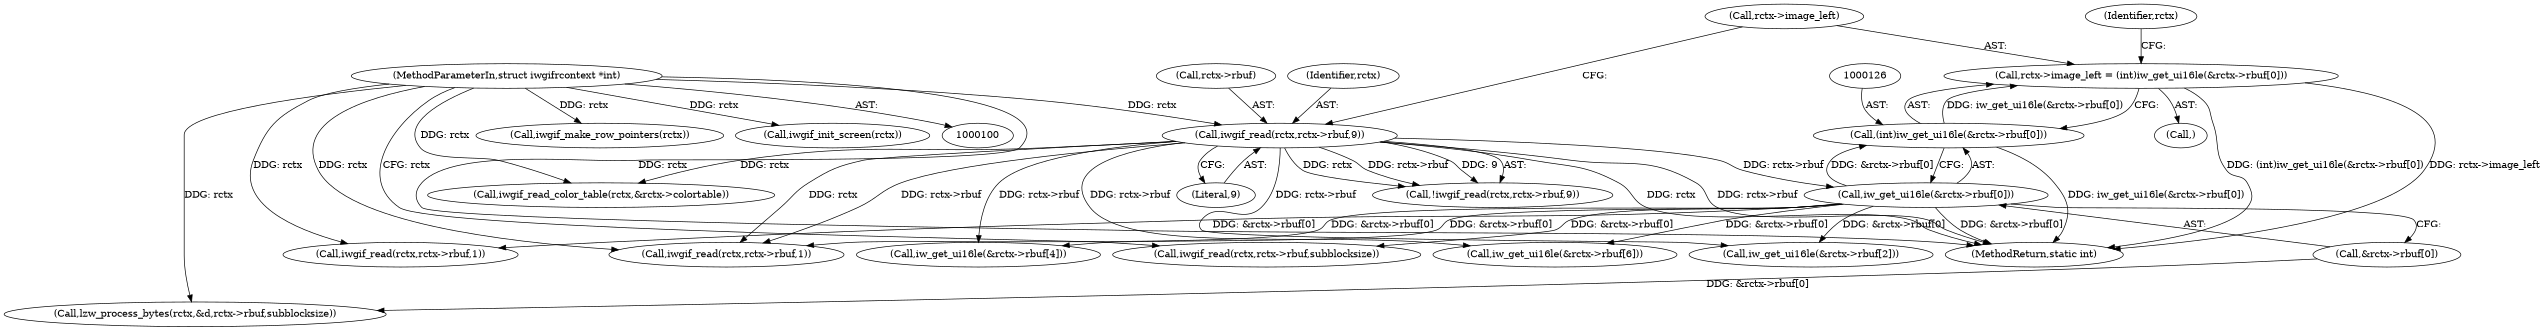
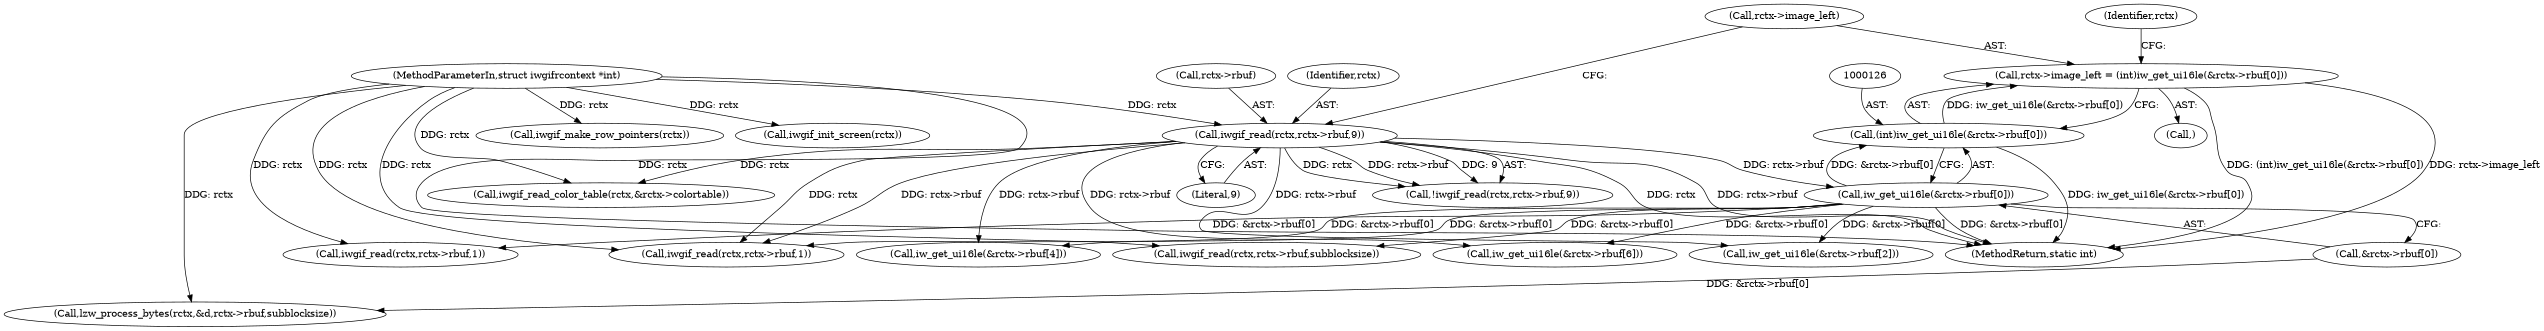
node "1000100": removed
edge "(MethodParameterIn,struct iwgifrcontext *int)" -> "(Call,iwgif_read(rctx,rctx->rbuf,subblocksize))": label "CFG: rctx" -> "DDG: rctx"
